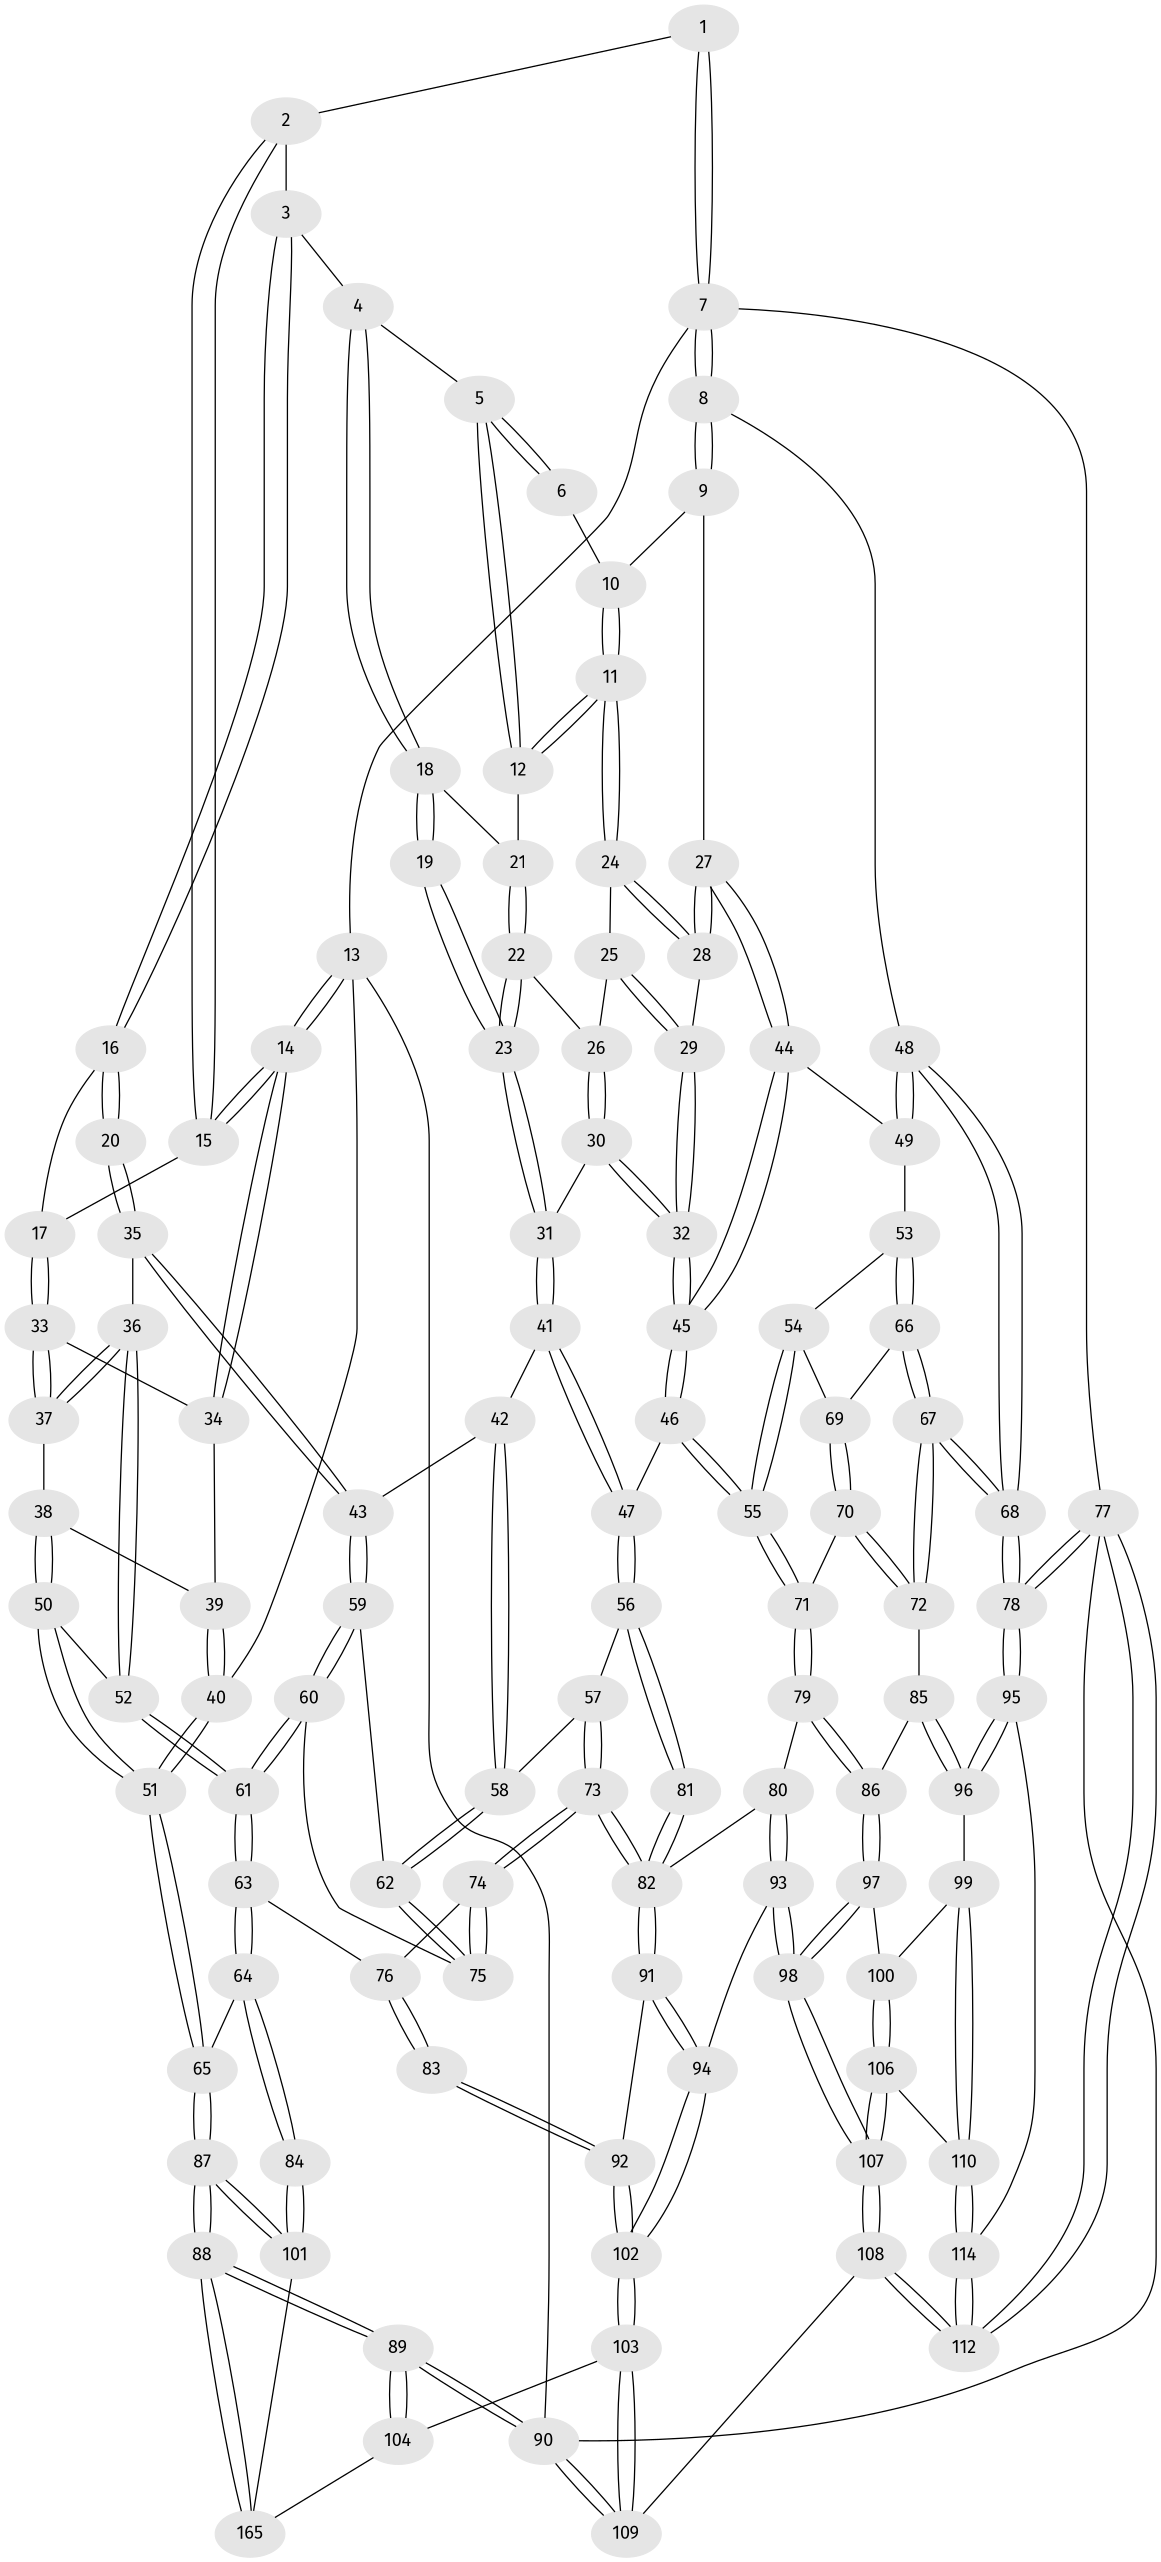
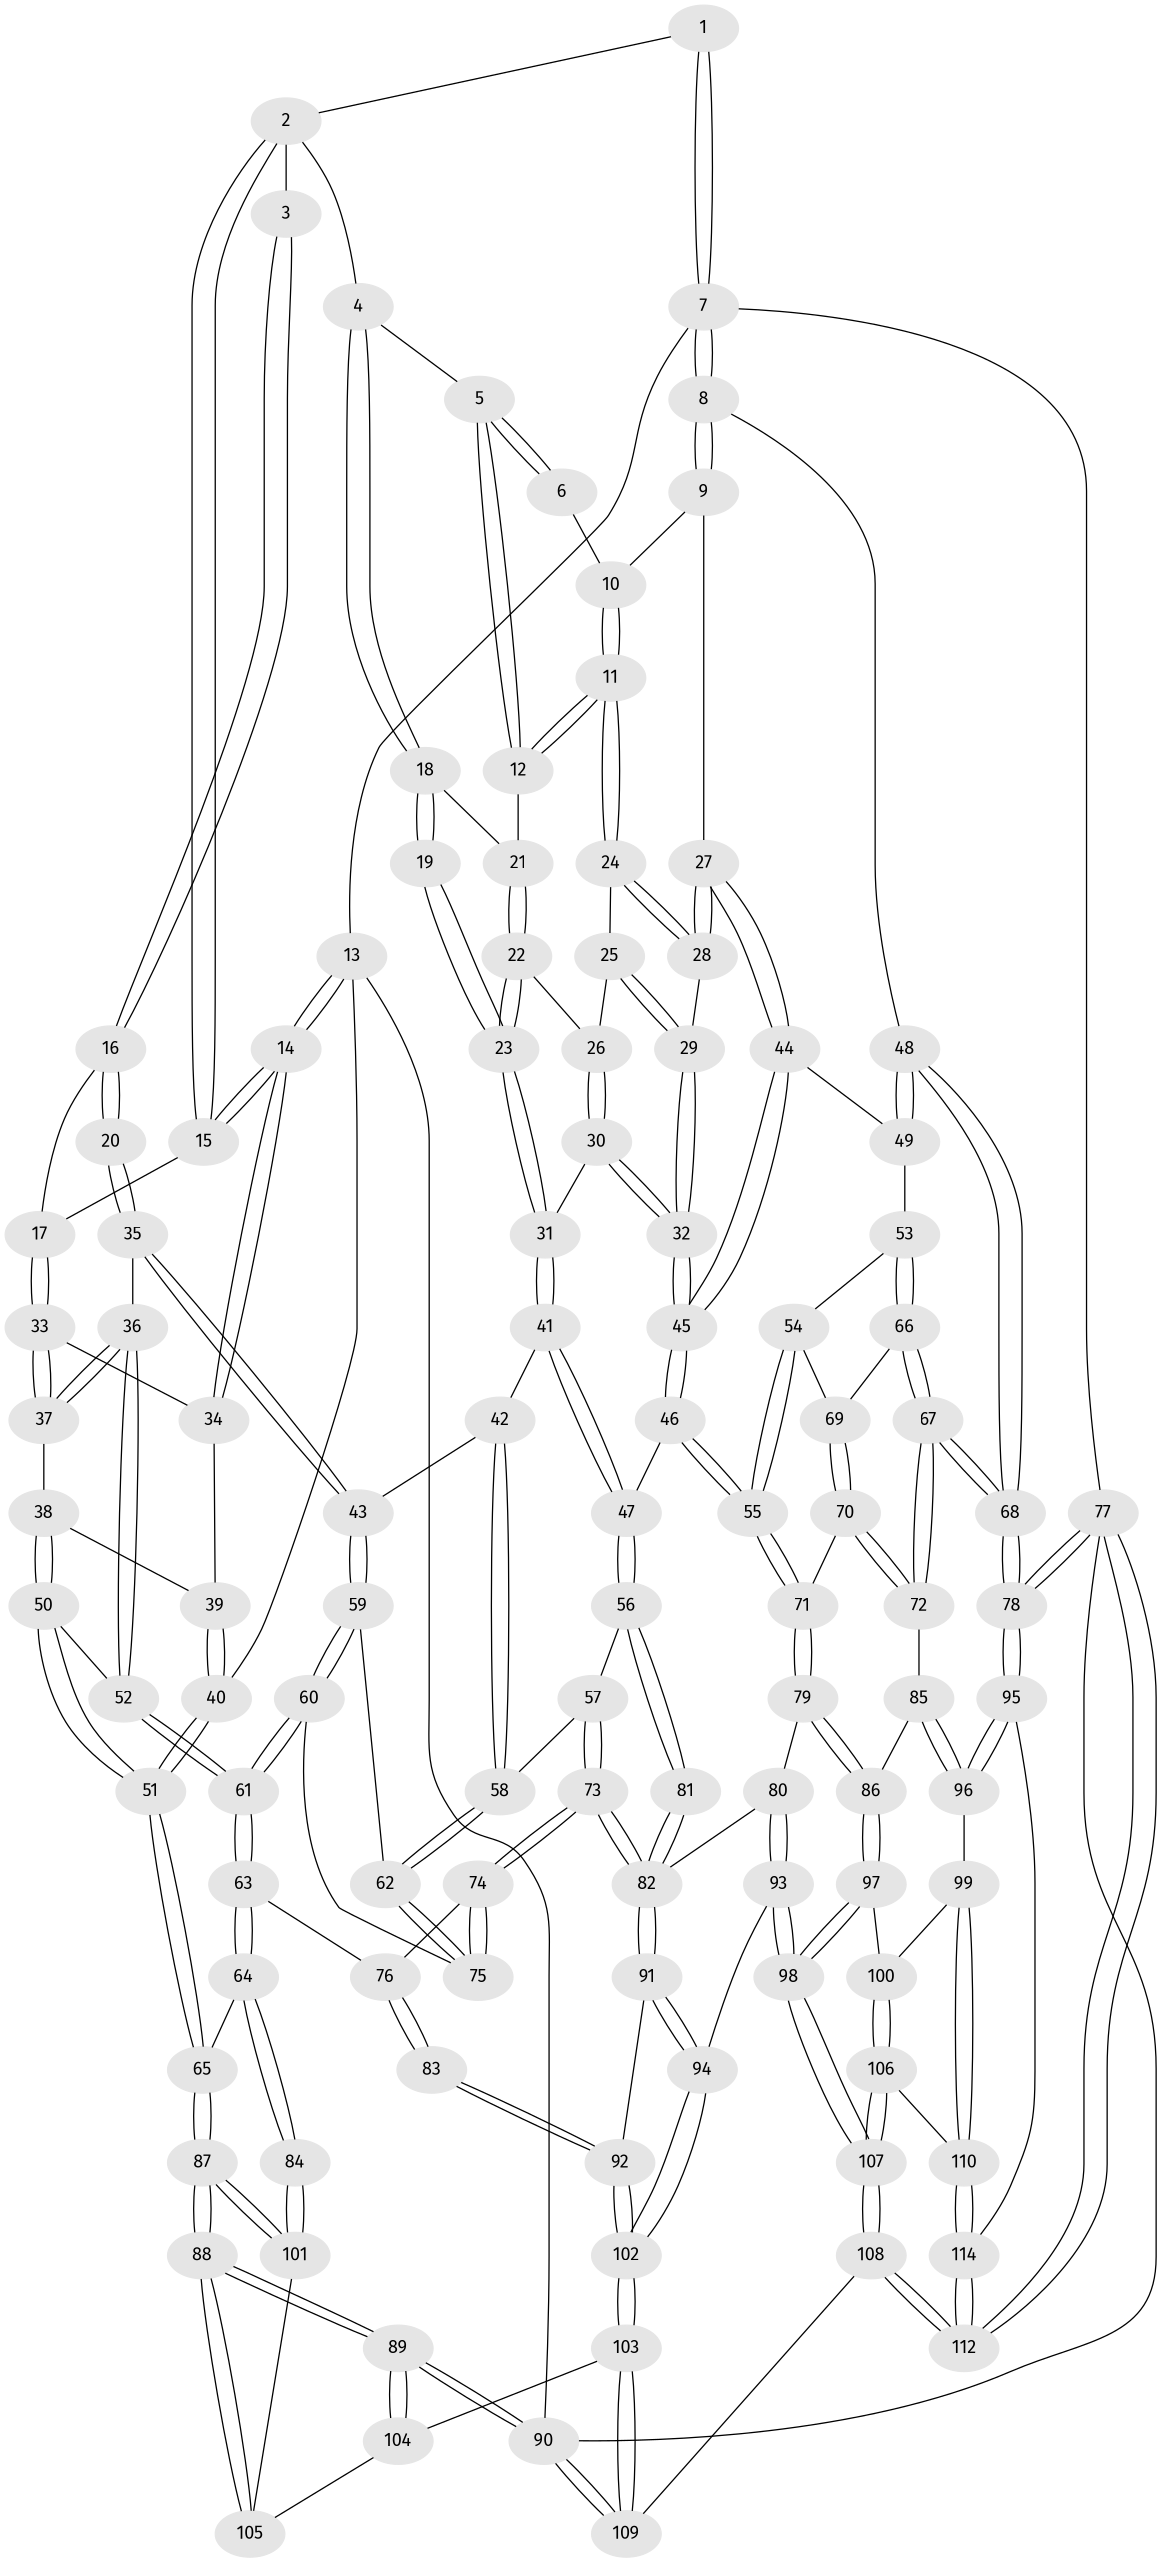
edge "3" -- "4": now "2" -- "4"
node "165": label "165" -> "105"
